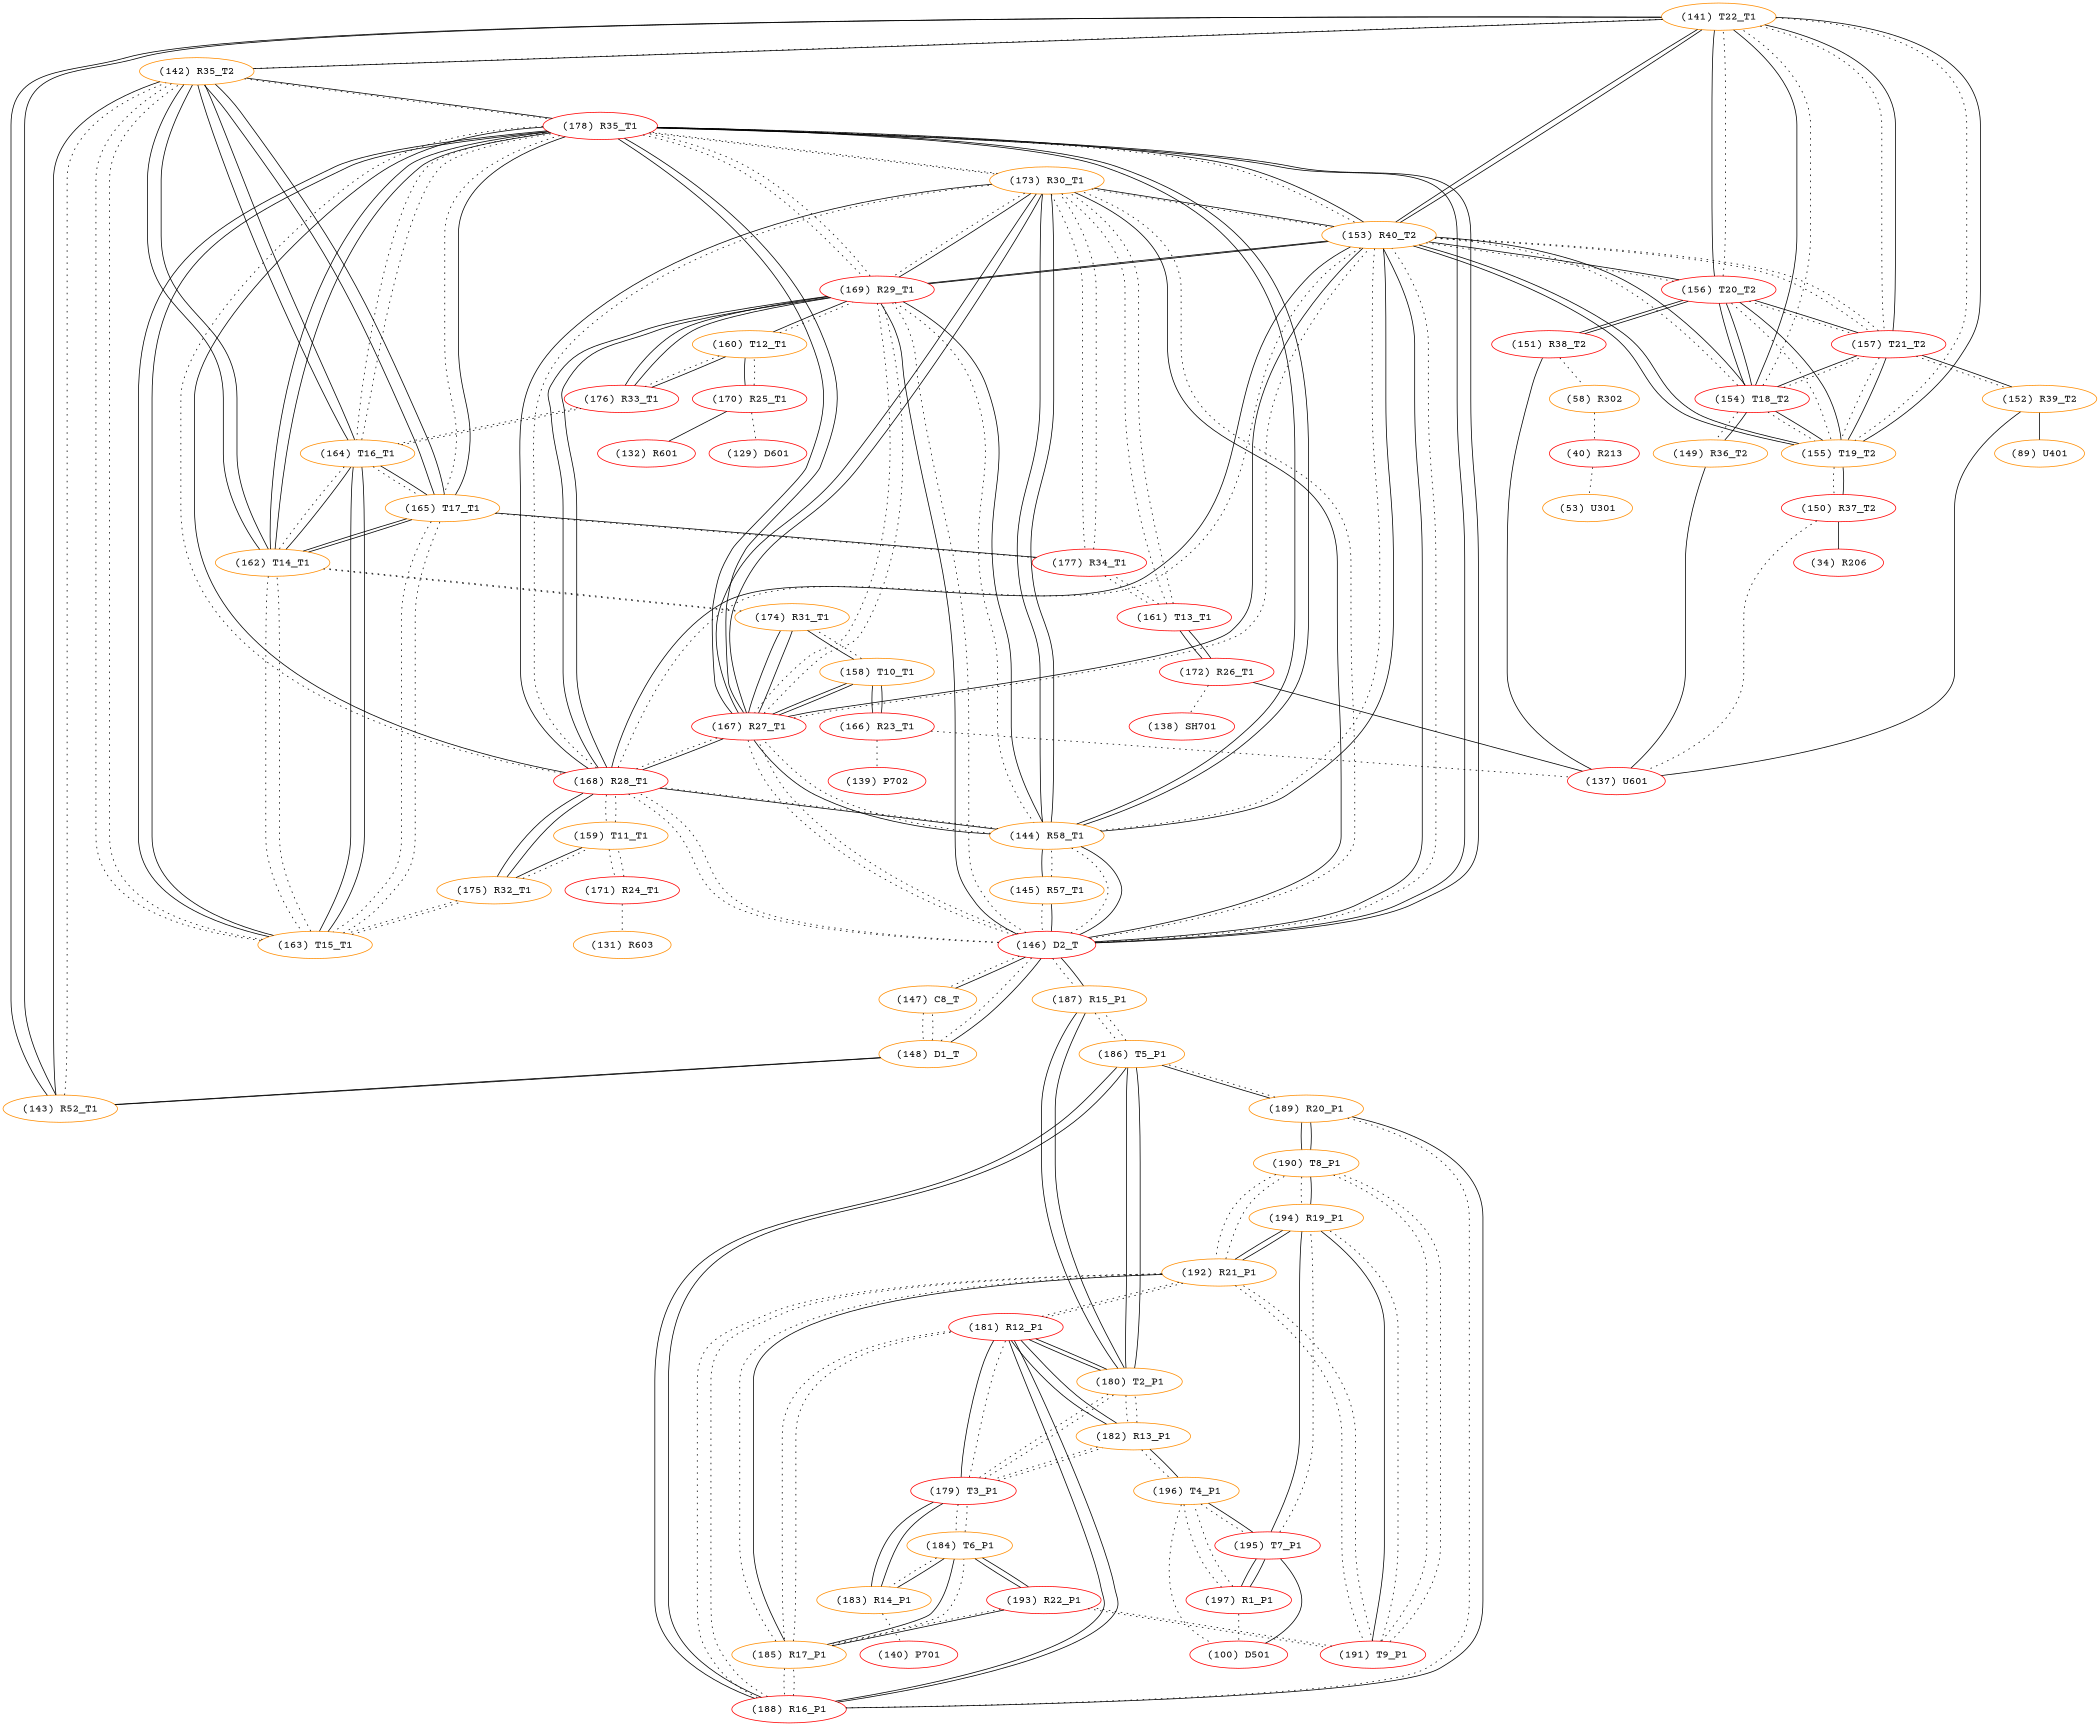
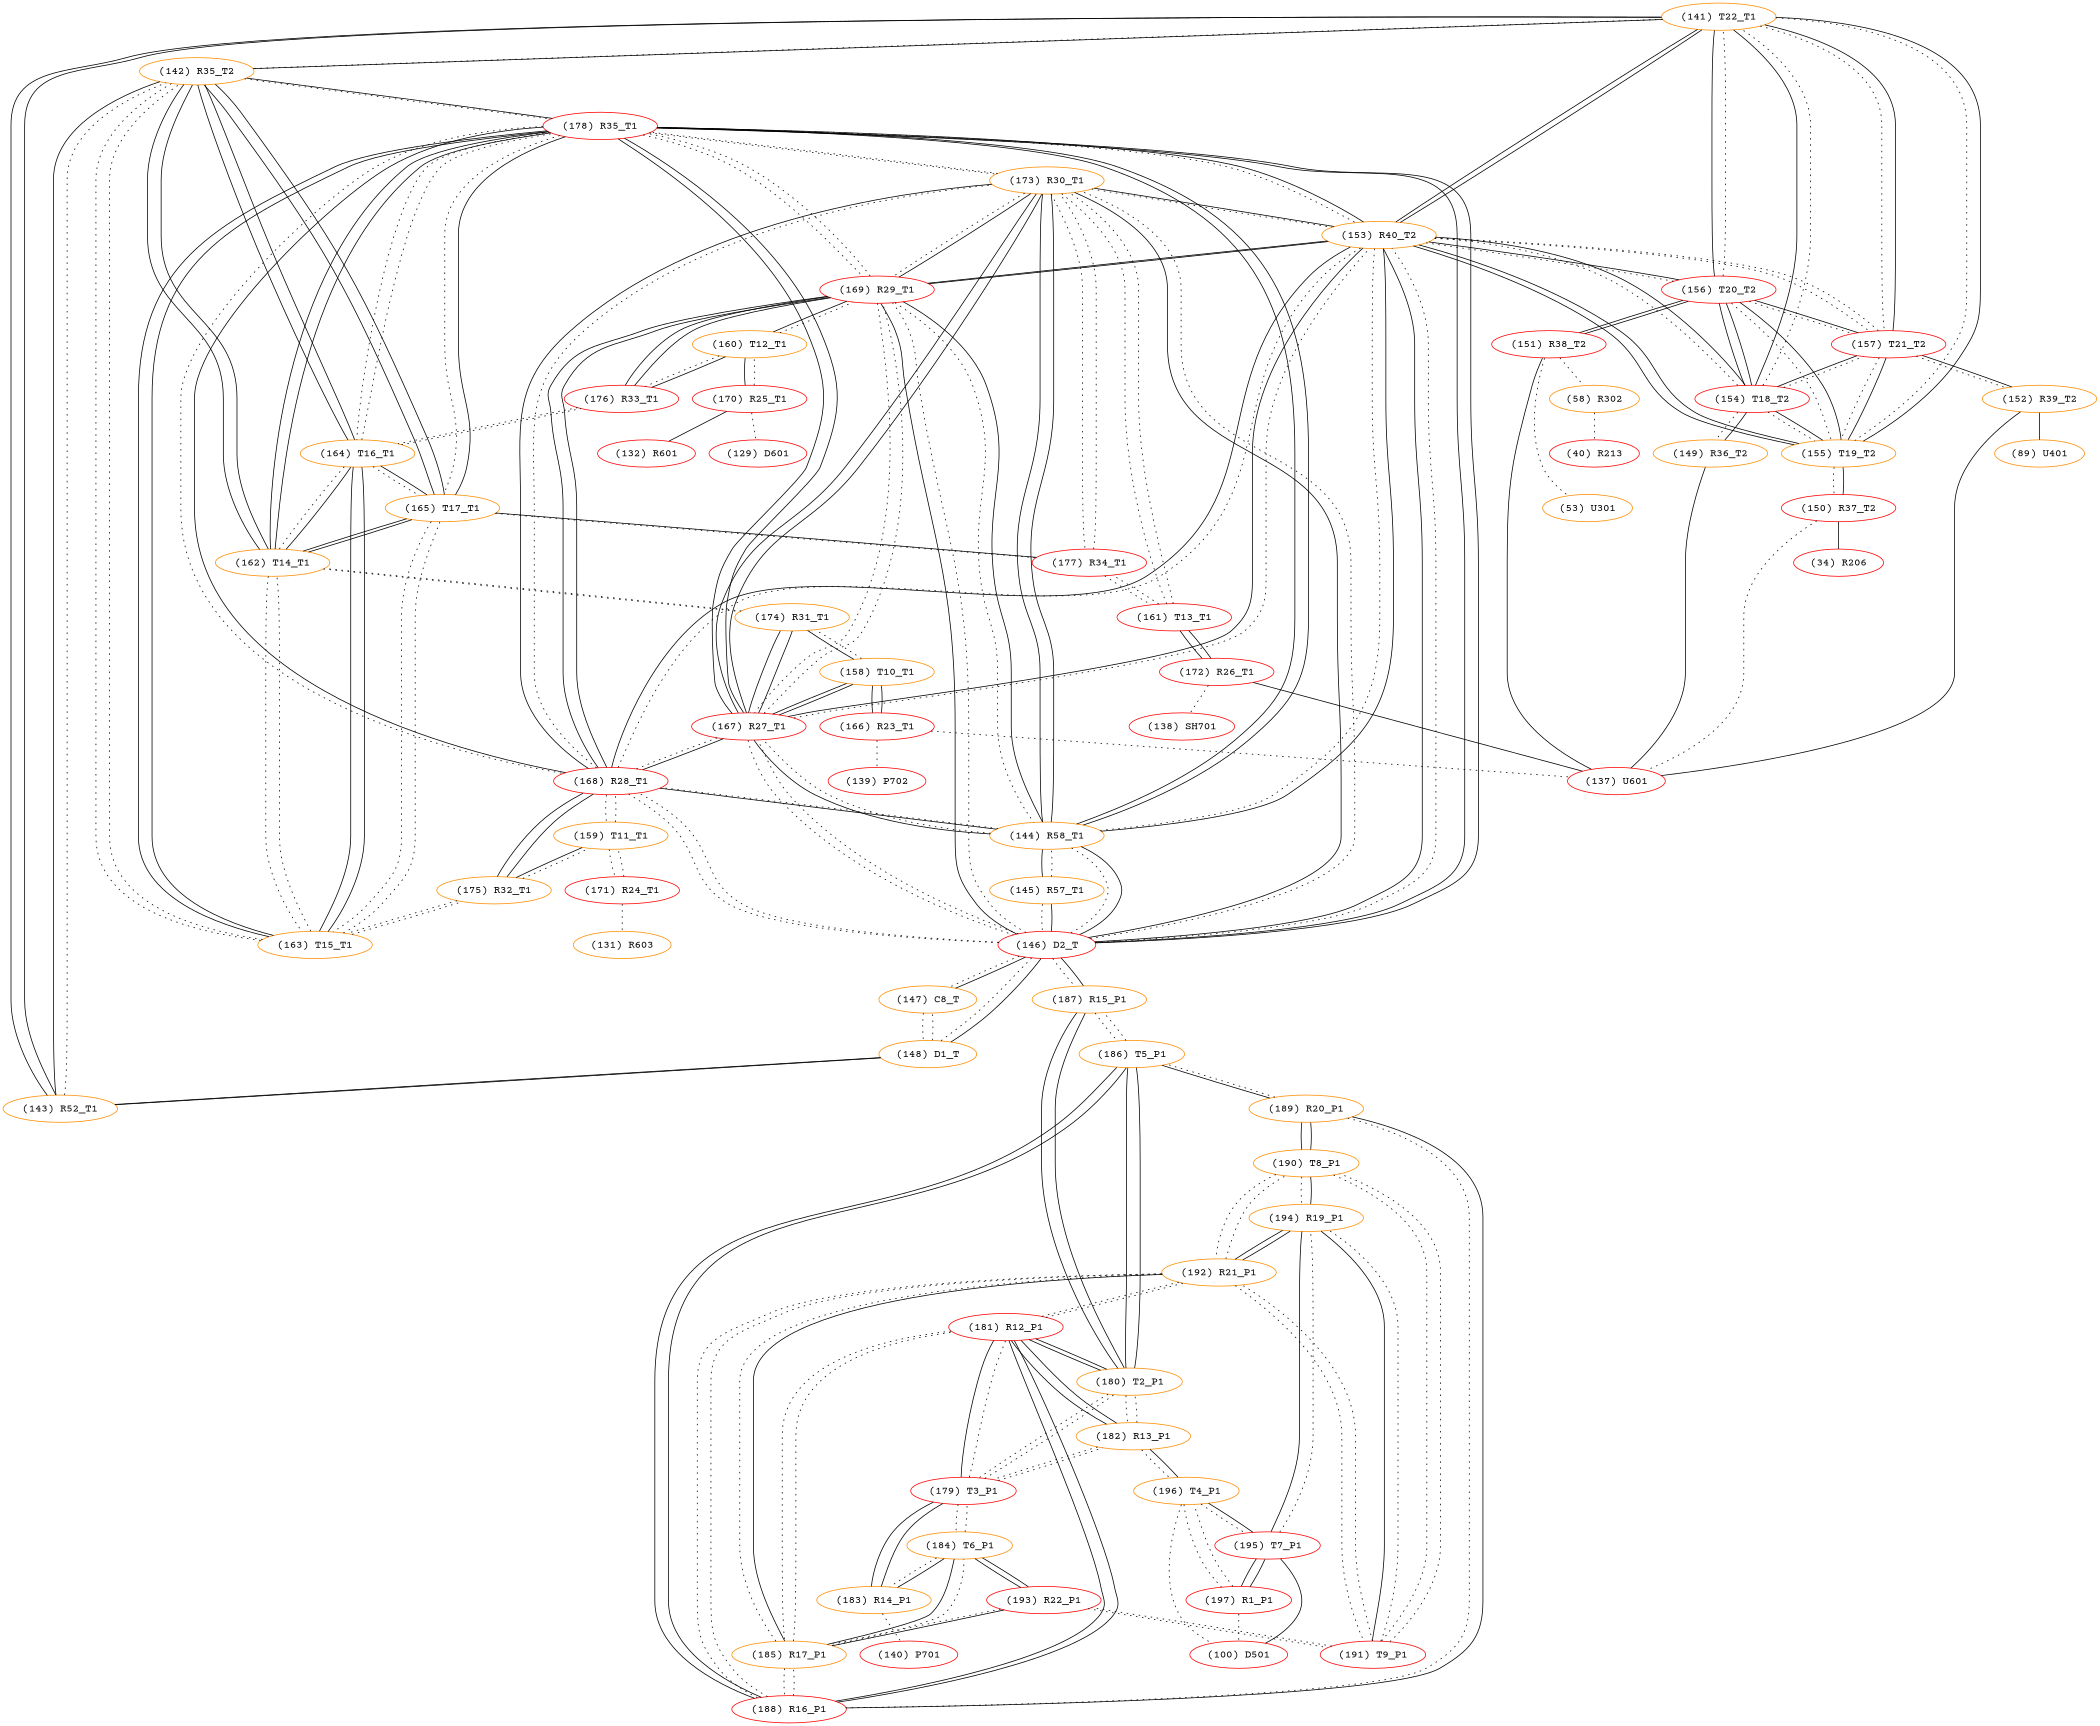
edge "(40) R213" -- "(53) U301": now "(151) R38_T2" -- "(53) U301"
